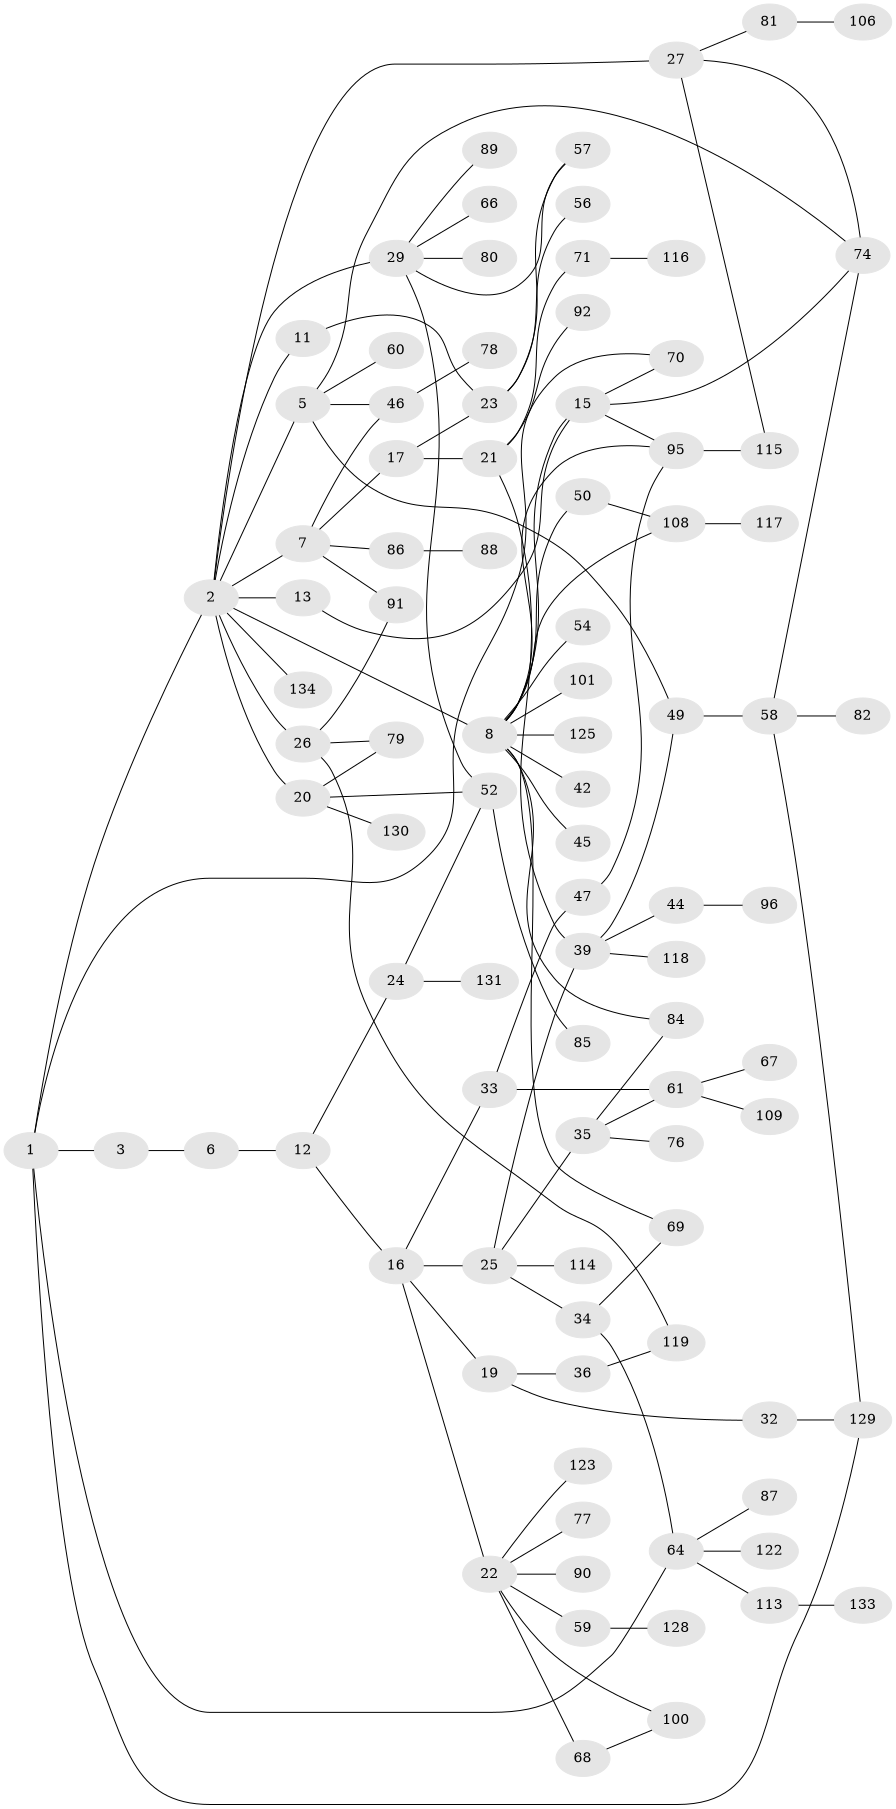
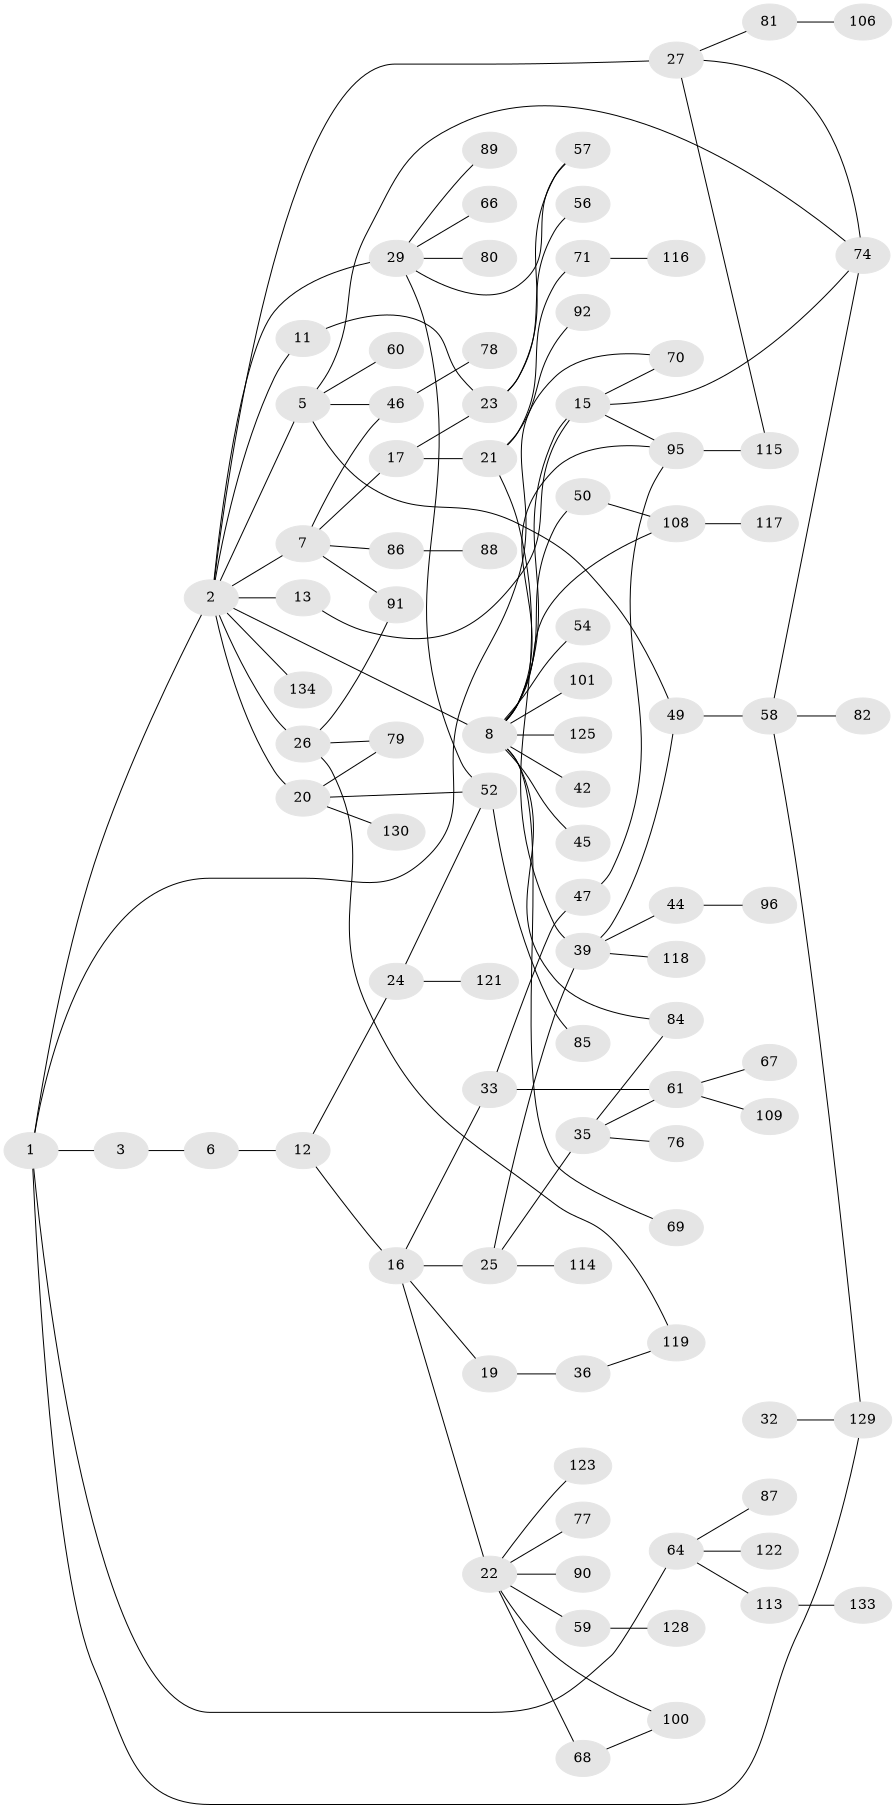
node "131": label "131" -> "121"
node "34": removed
edge "19" -- "32": removed
